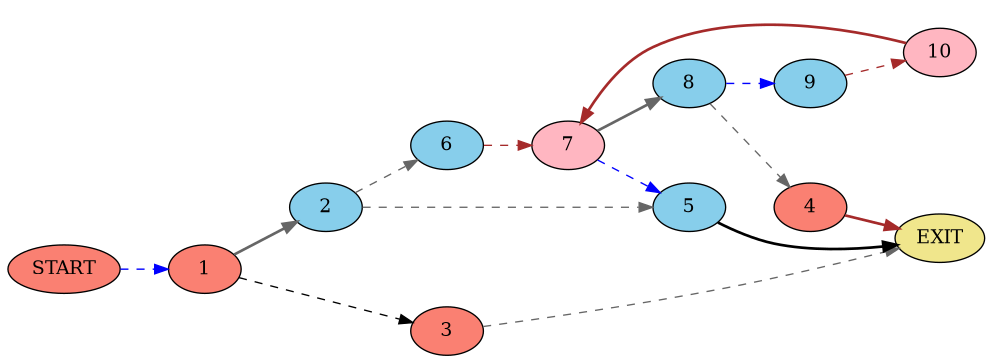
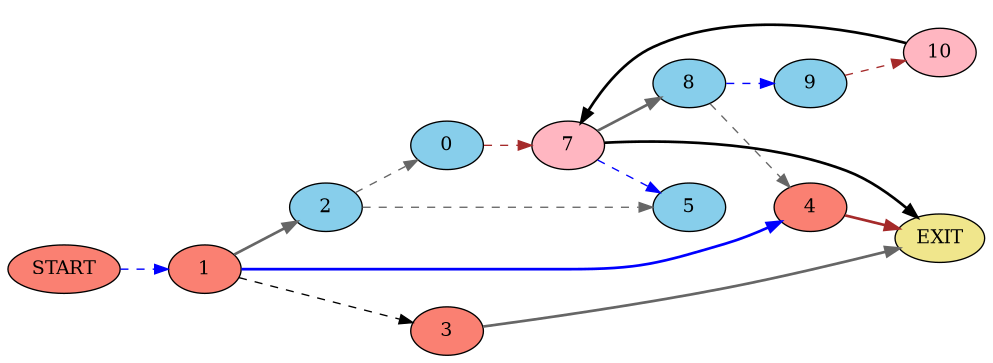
edge "10" -> "7": color brown -> black
node "6": label "6" -> "0"
edge "5" -> "EXIT": now "7" -> "EXIT"
edge "1" -> "4": added
edge "3" -> "EXIT": style dashed -> bold
